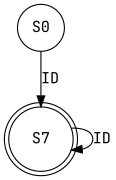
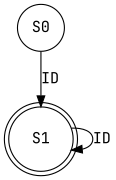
node "S7": label "S7" -> "S1"
